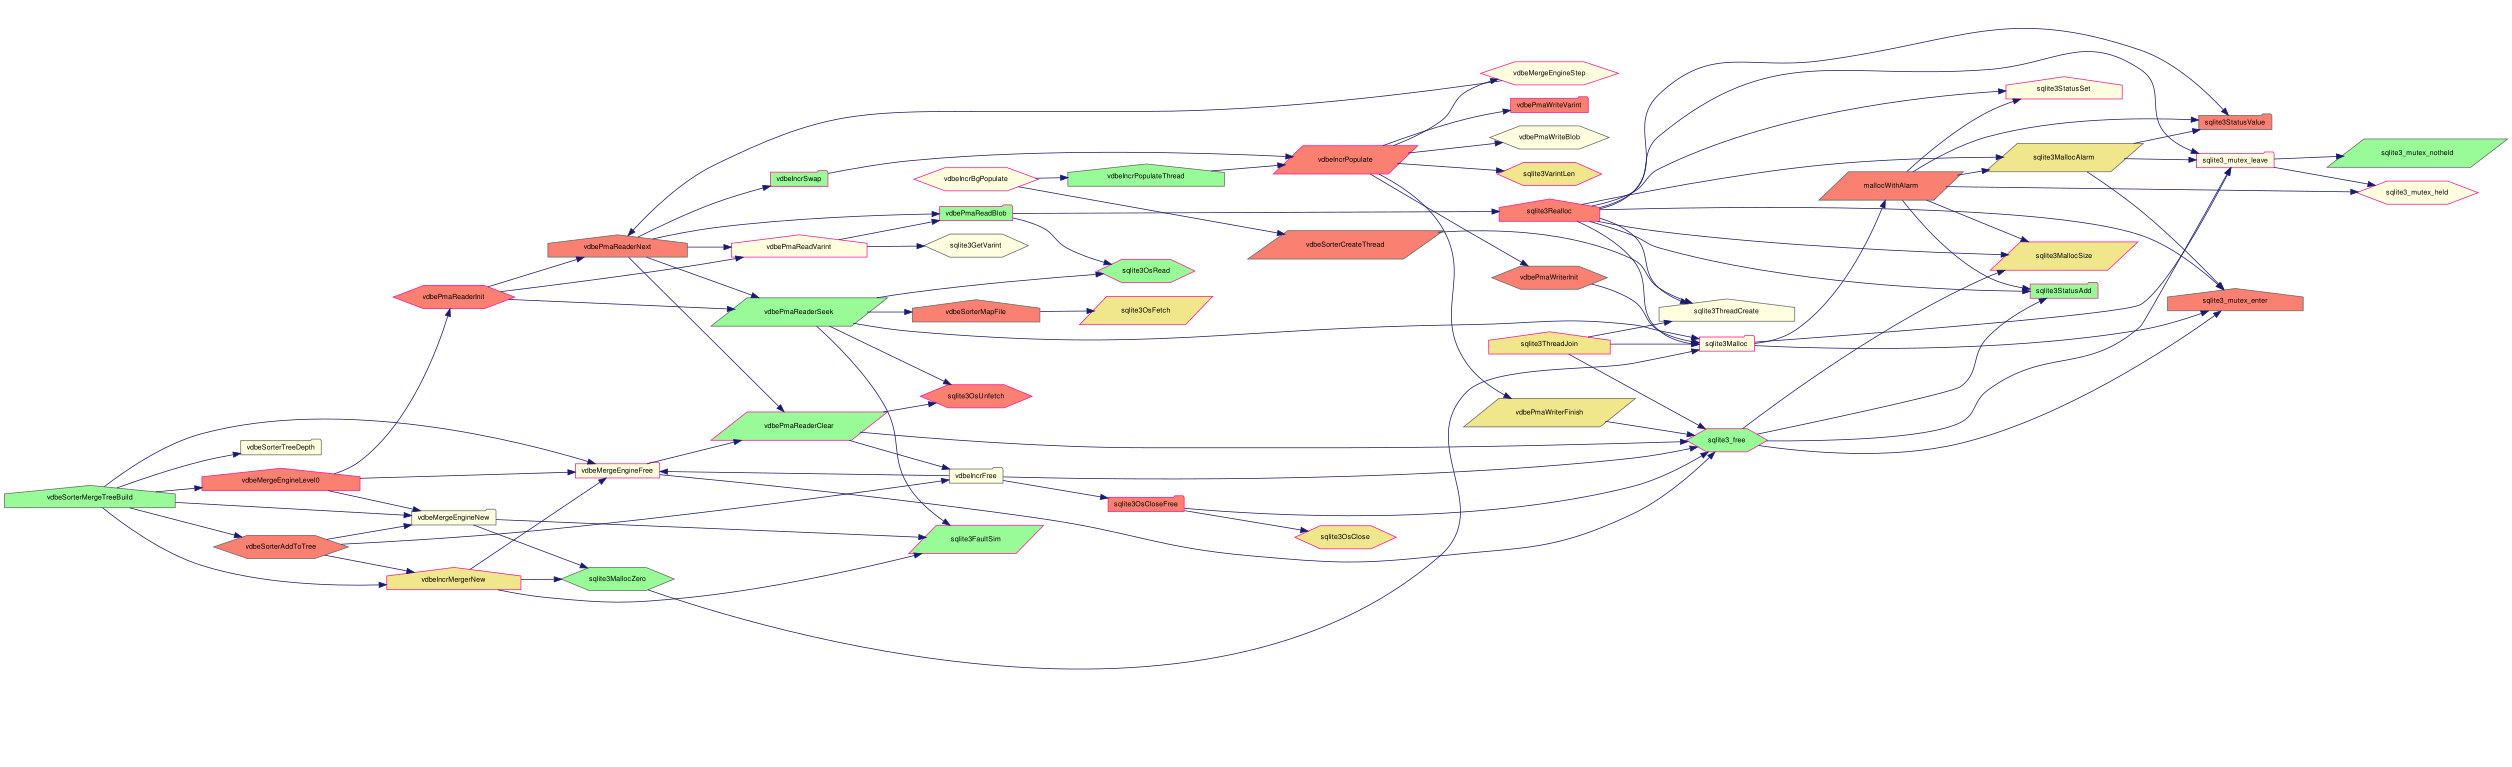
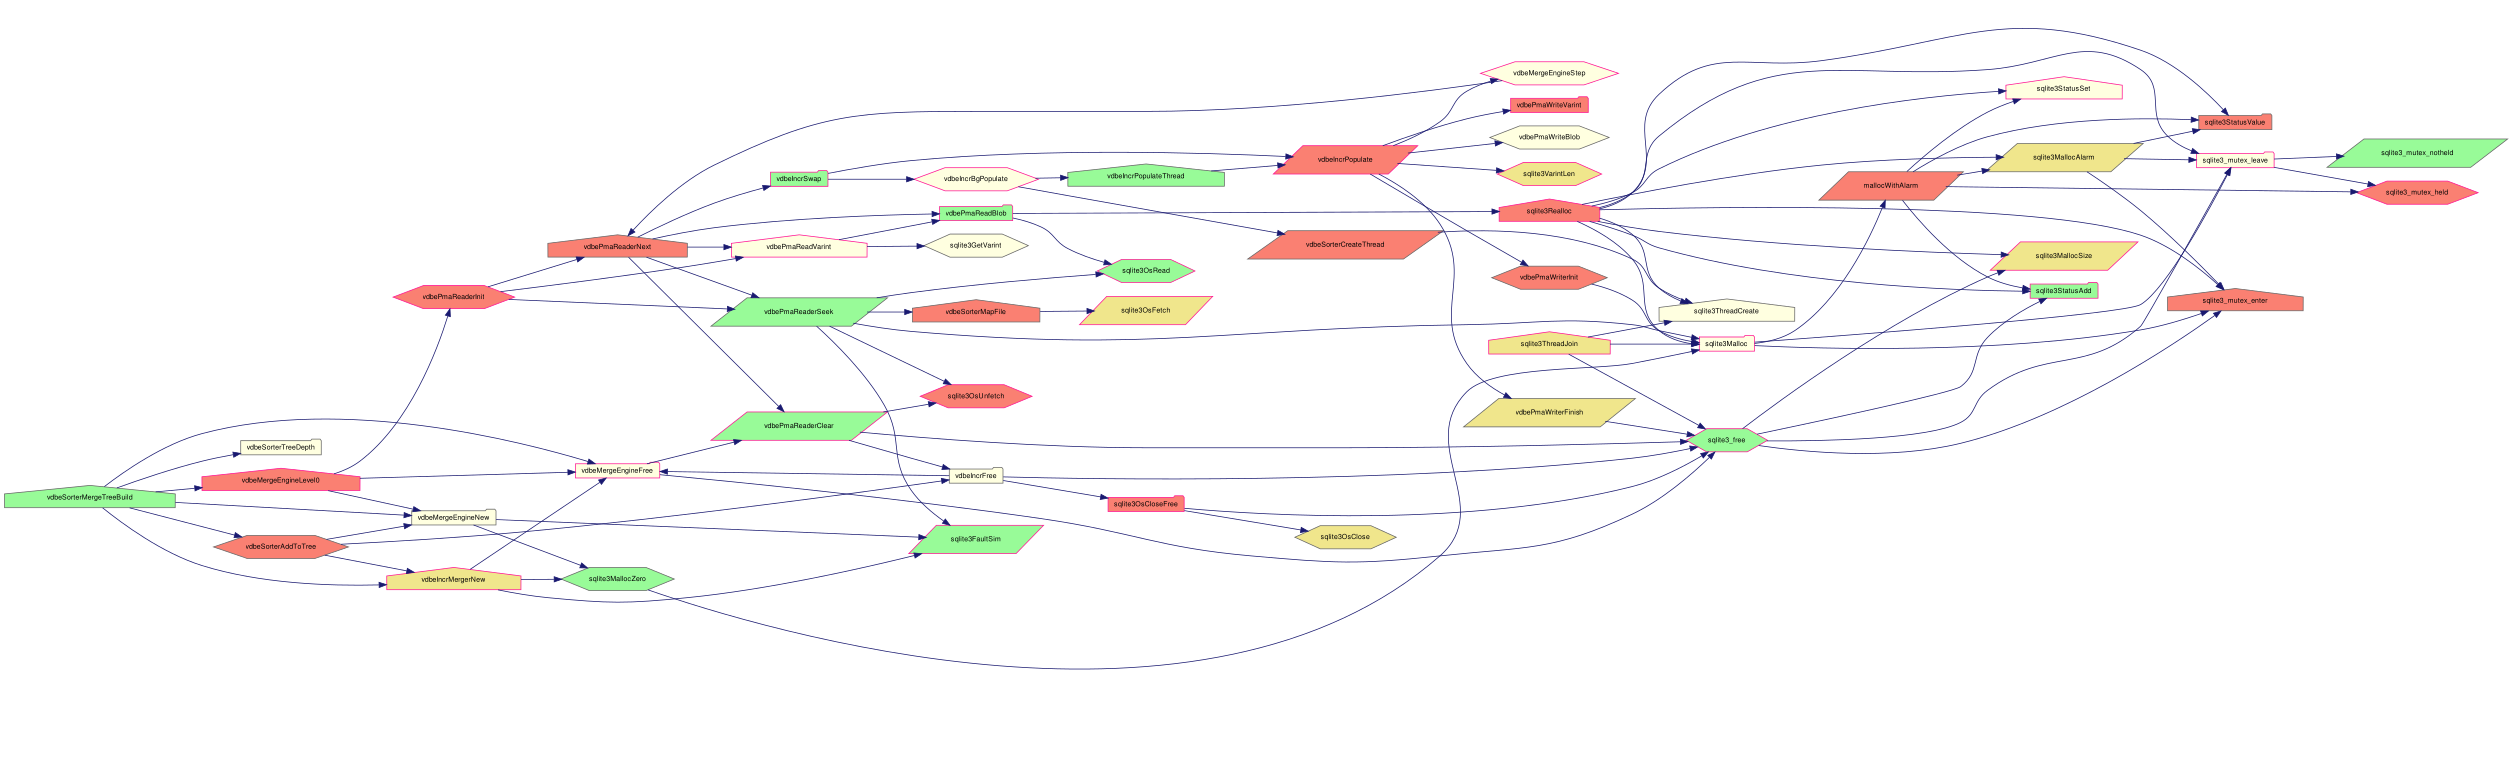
edge "vdbeIncrSwap" -> "vdbeIncrBgPopulate": added
node "sqlite3_mutex_held": fillcolor lightyellow -> salmon
edge "mallocWithAlarm" -> "sqlite3MallocSize": removed
node "sqlite3OsClose": color deeppink -> gray40
